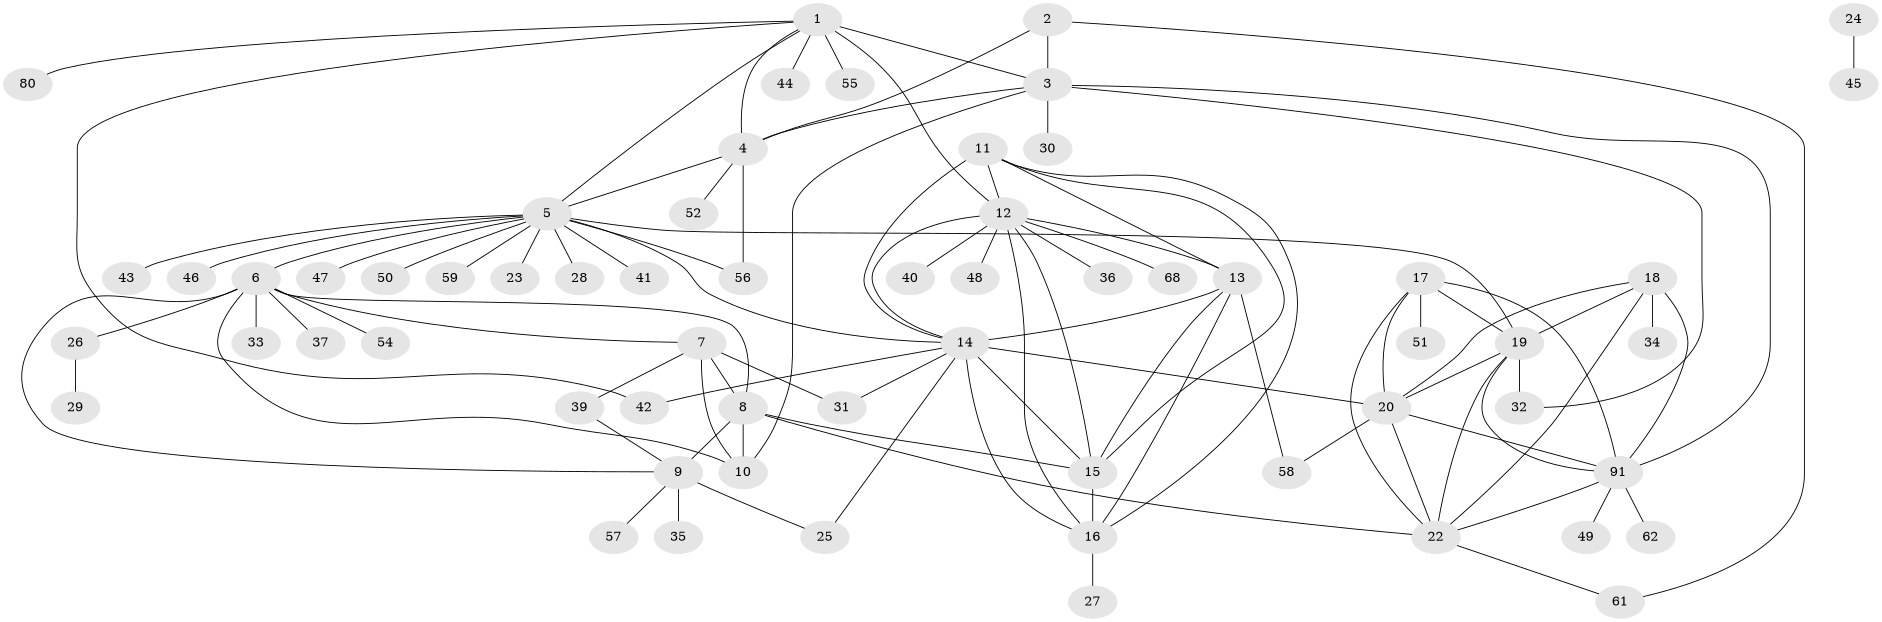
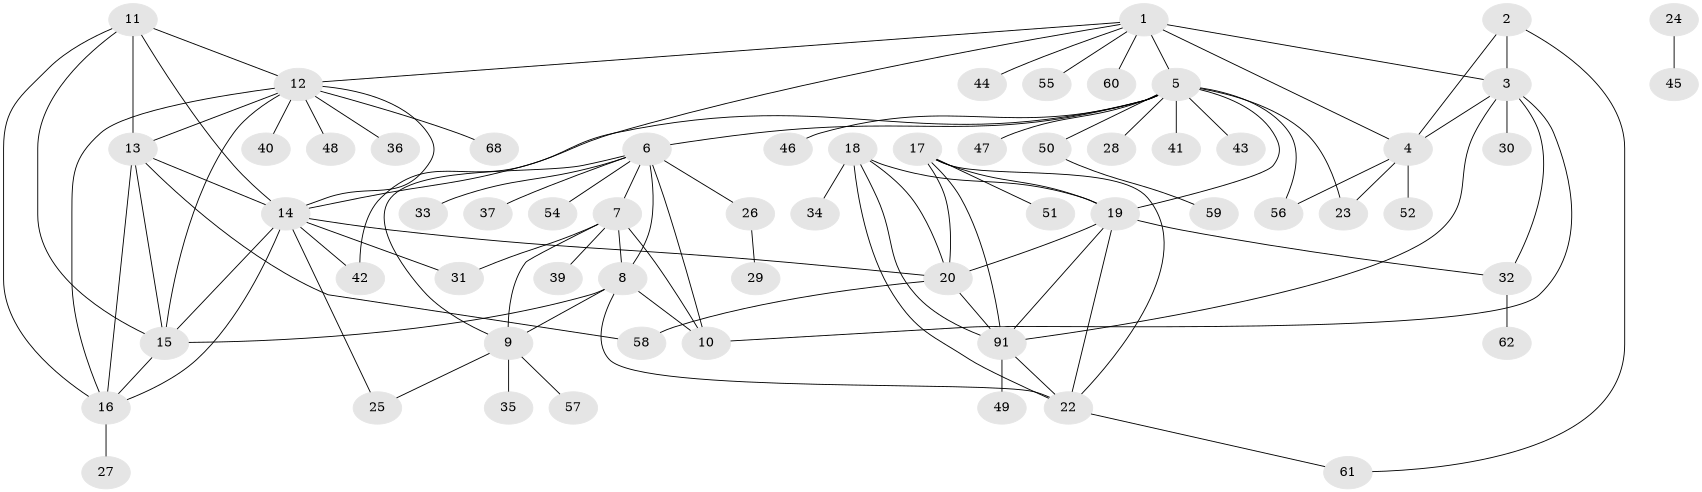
node "80": label "80" -> "60"
edge "4" -- "5": now "4" -- "23"
edge "5" -- "59": now "50" -- "59"
edge "39" -- "9": now "7" -- "9"
edge "20" -- "22": removed
edge "91" -- "62": now "32" -- "62"
